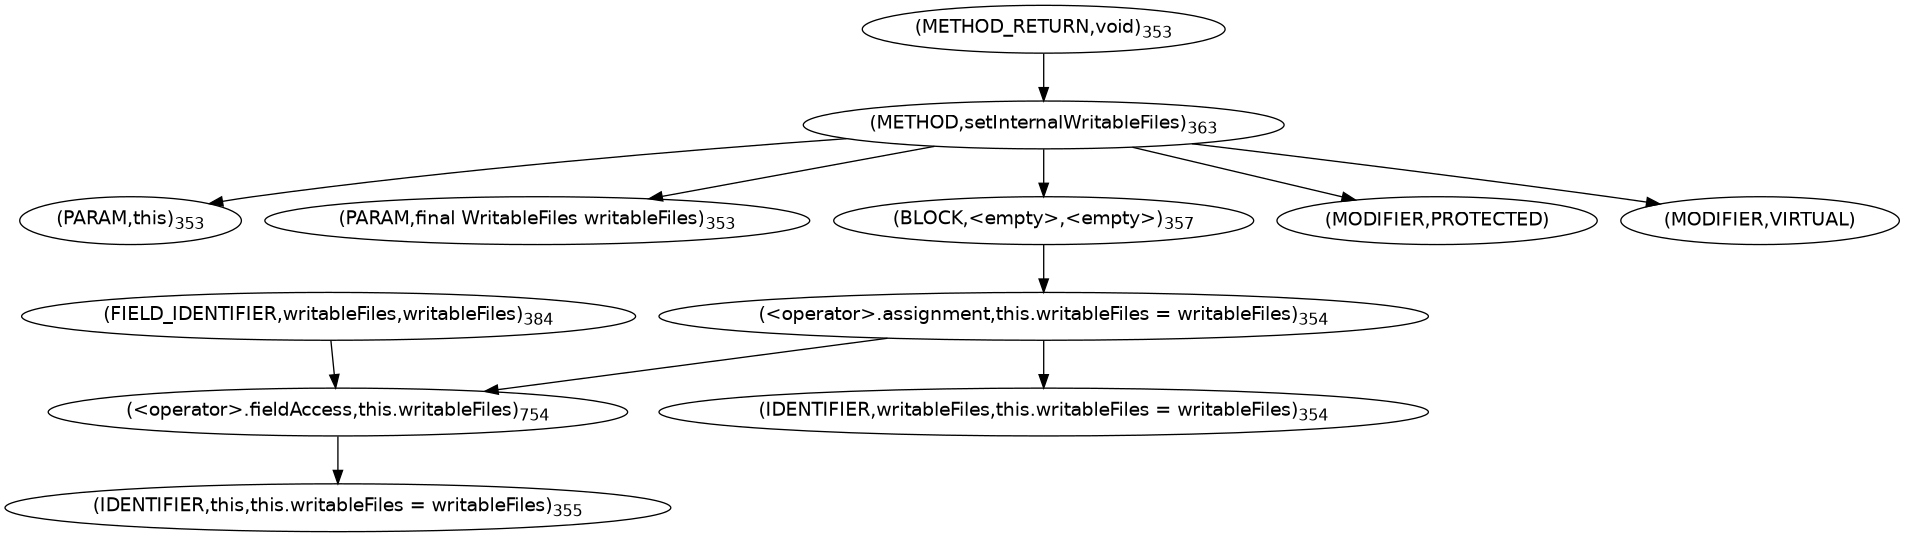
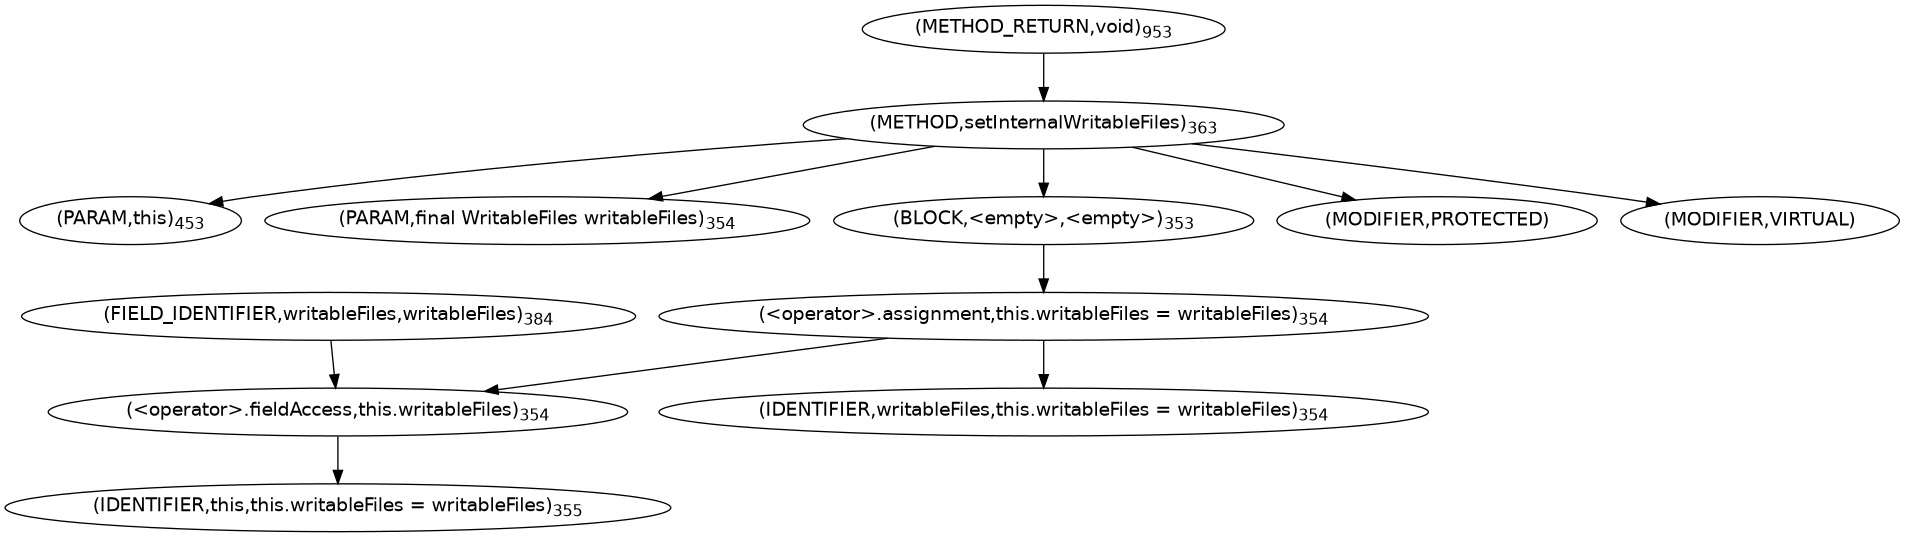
node "(METHOD_RETURN,void)": text "353" -> "953"
node "(PARAM,this)": text "353" -> "453"
node "(PARAM,final WritableFiles writableFiles)": text "353" -> "354"
node "(BLOCK,<empty>,<empty>)": text "357" -> "353"
node "(<operator>.fieldAccess,this.writableFiles)": text "754" -> "354"
